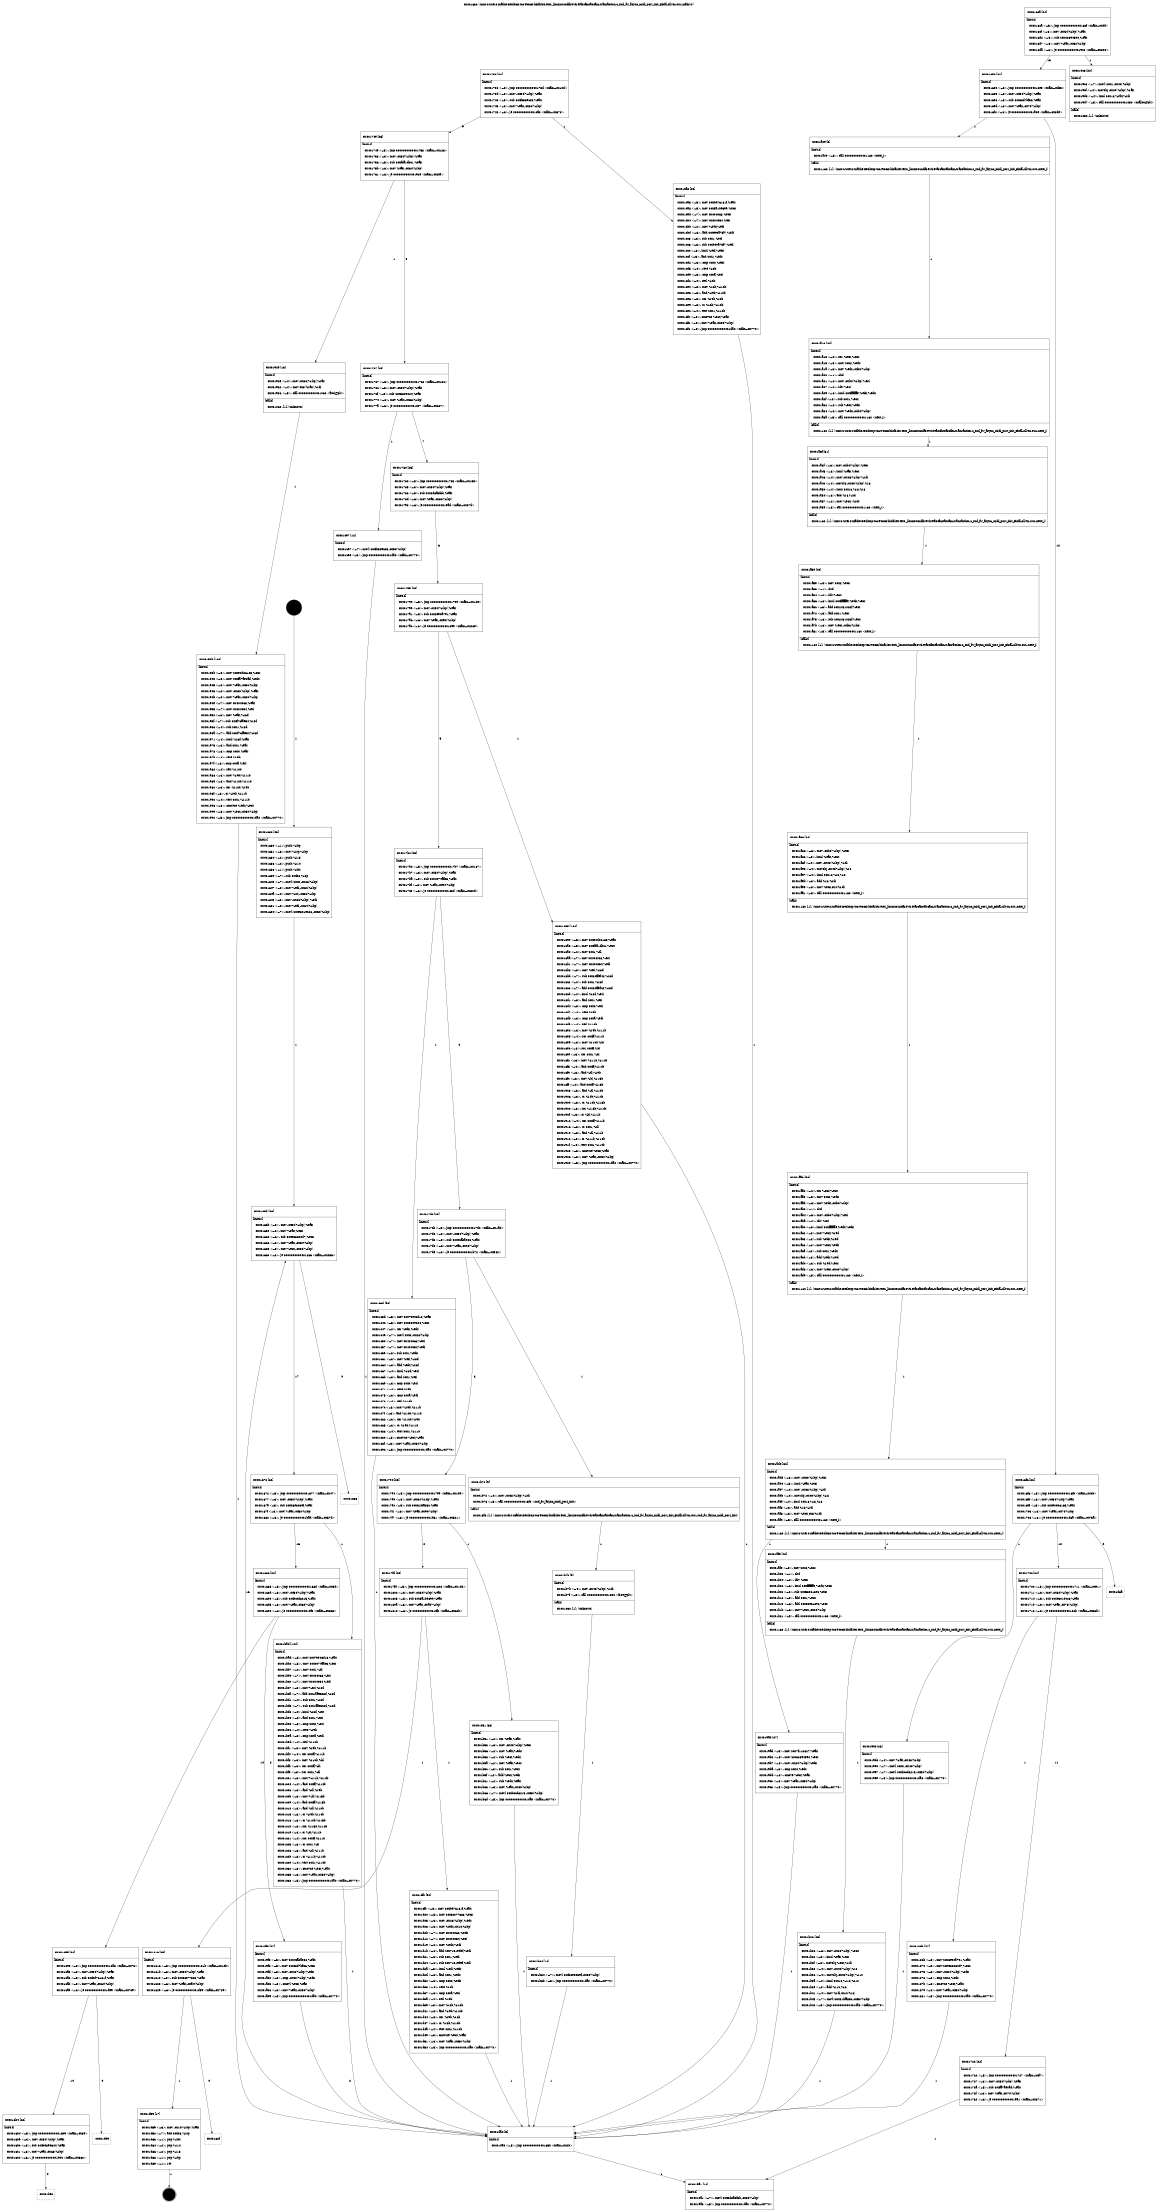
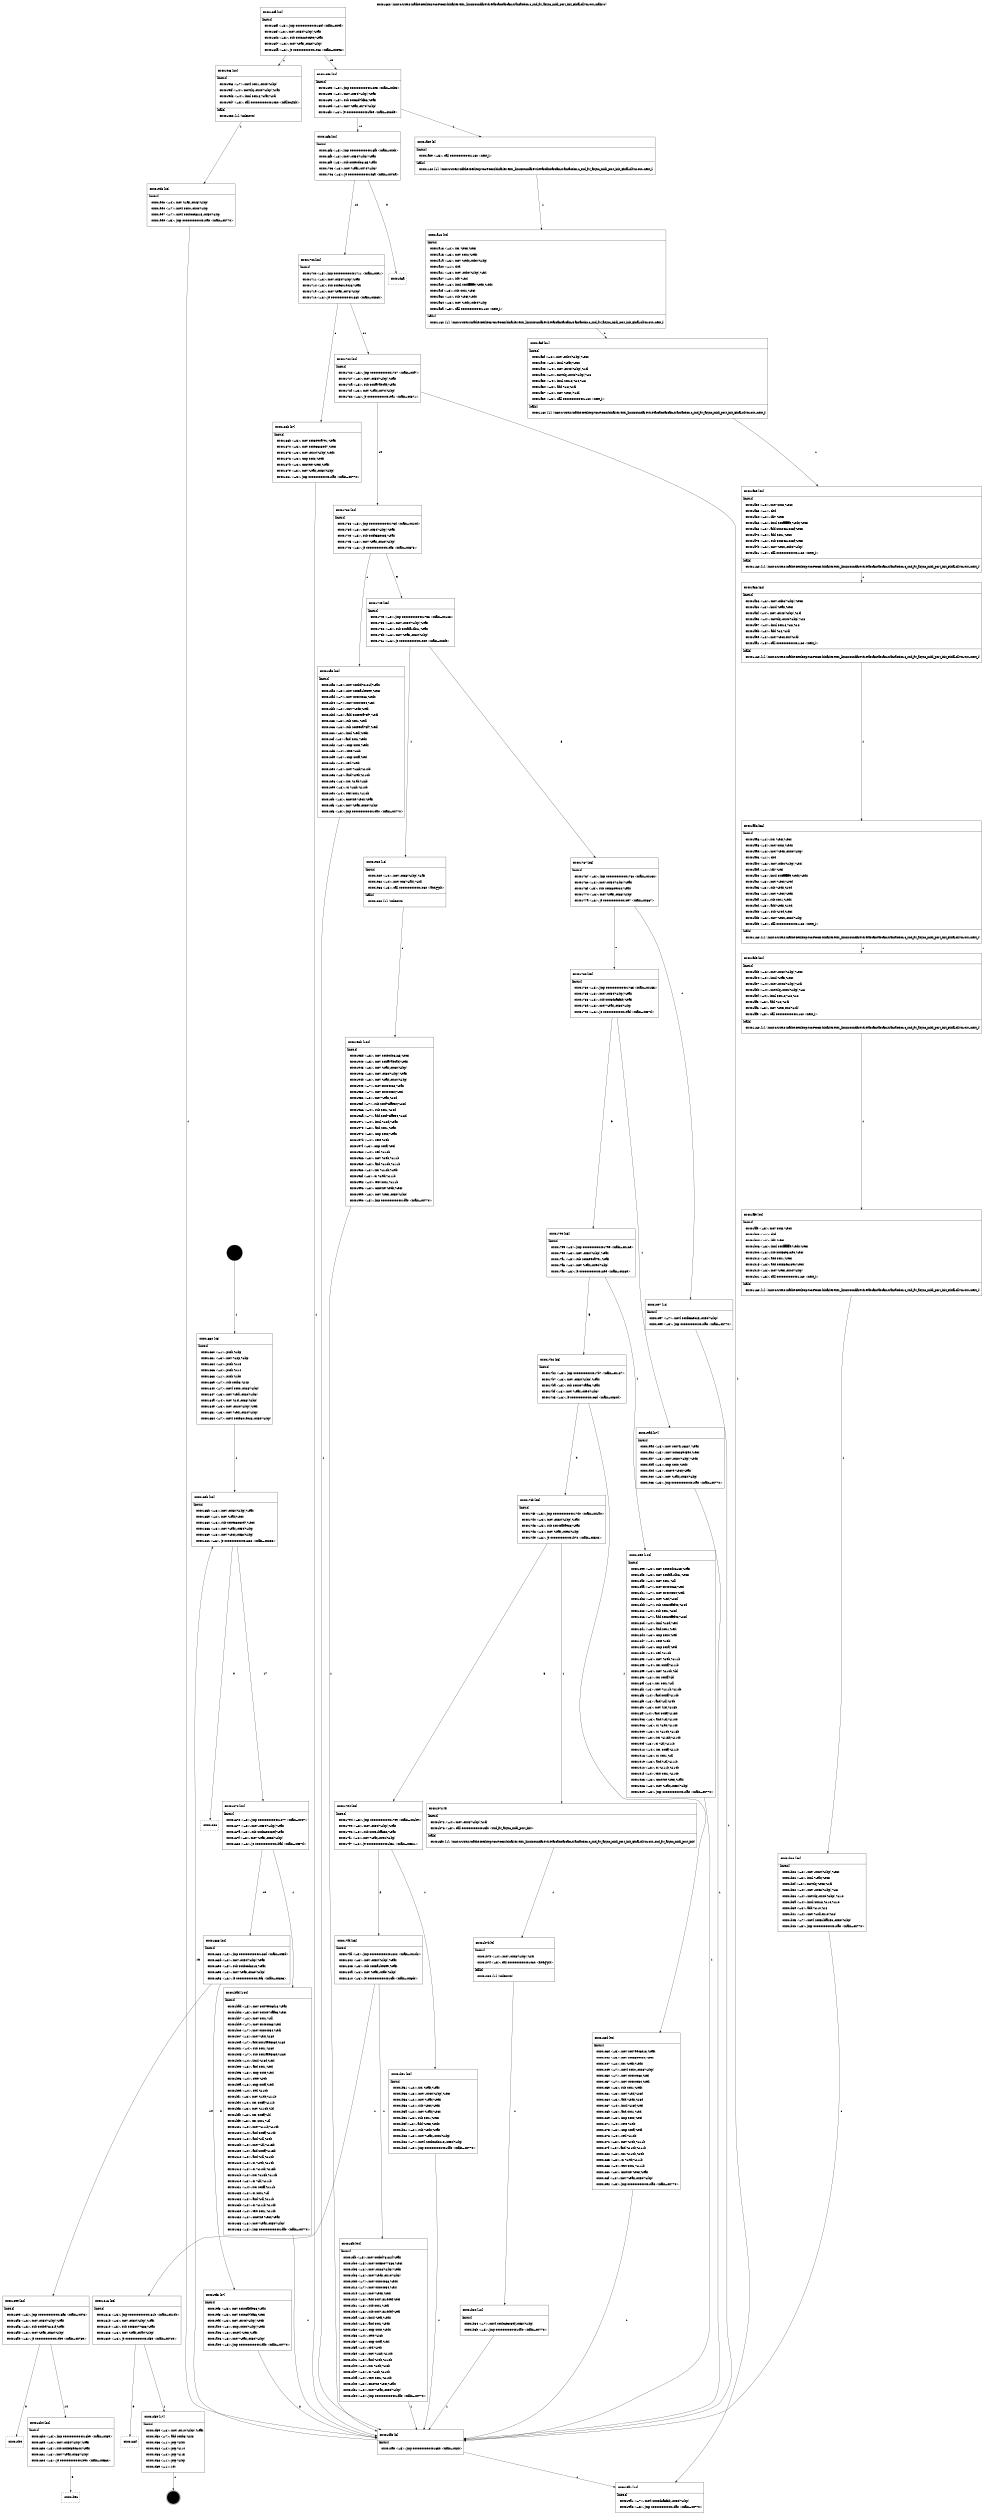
edge "0x401722 [22]" -> "0x401738 [22]": added, label "10"
edge "0x401ade [32]" -> "0x4019ad [27]": now "0x401780 [25]" -> "0x4019ad [27]"
edge "0x4016f6 [22]" -> "0x4019dc [23]": now "0x4019c8 [20]" -> "0x4019dc [23]"
